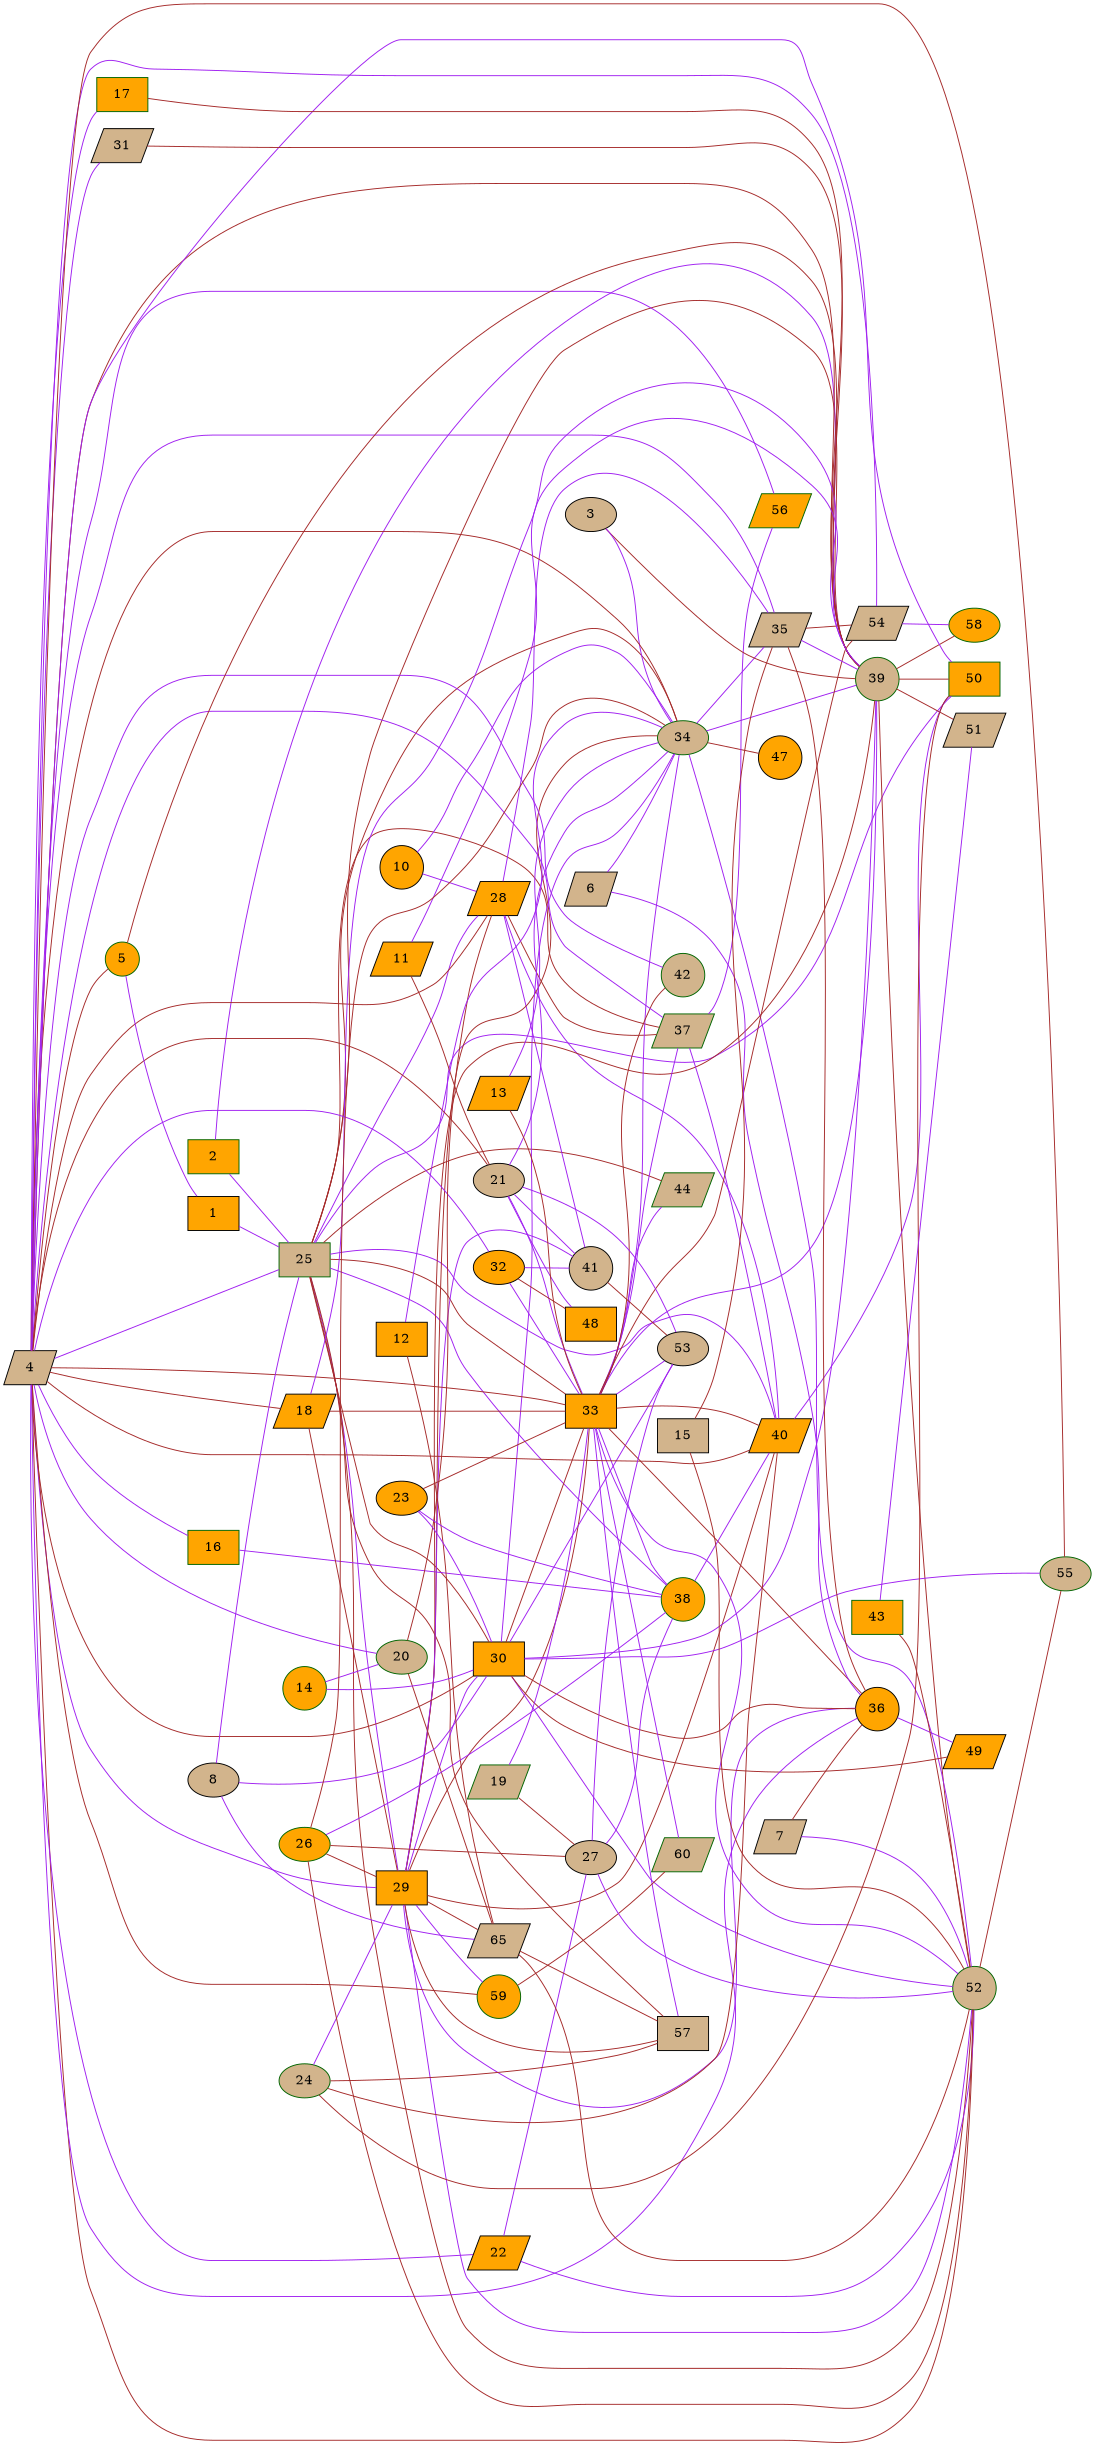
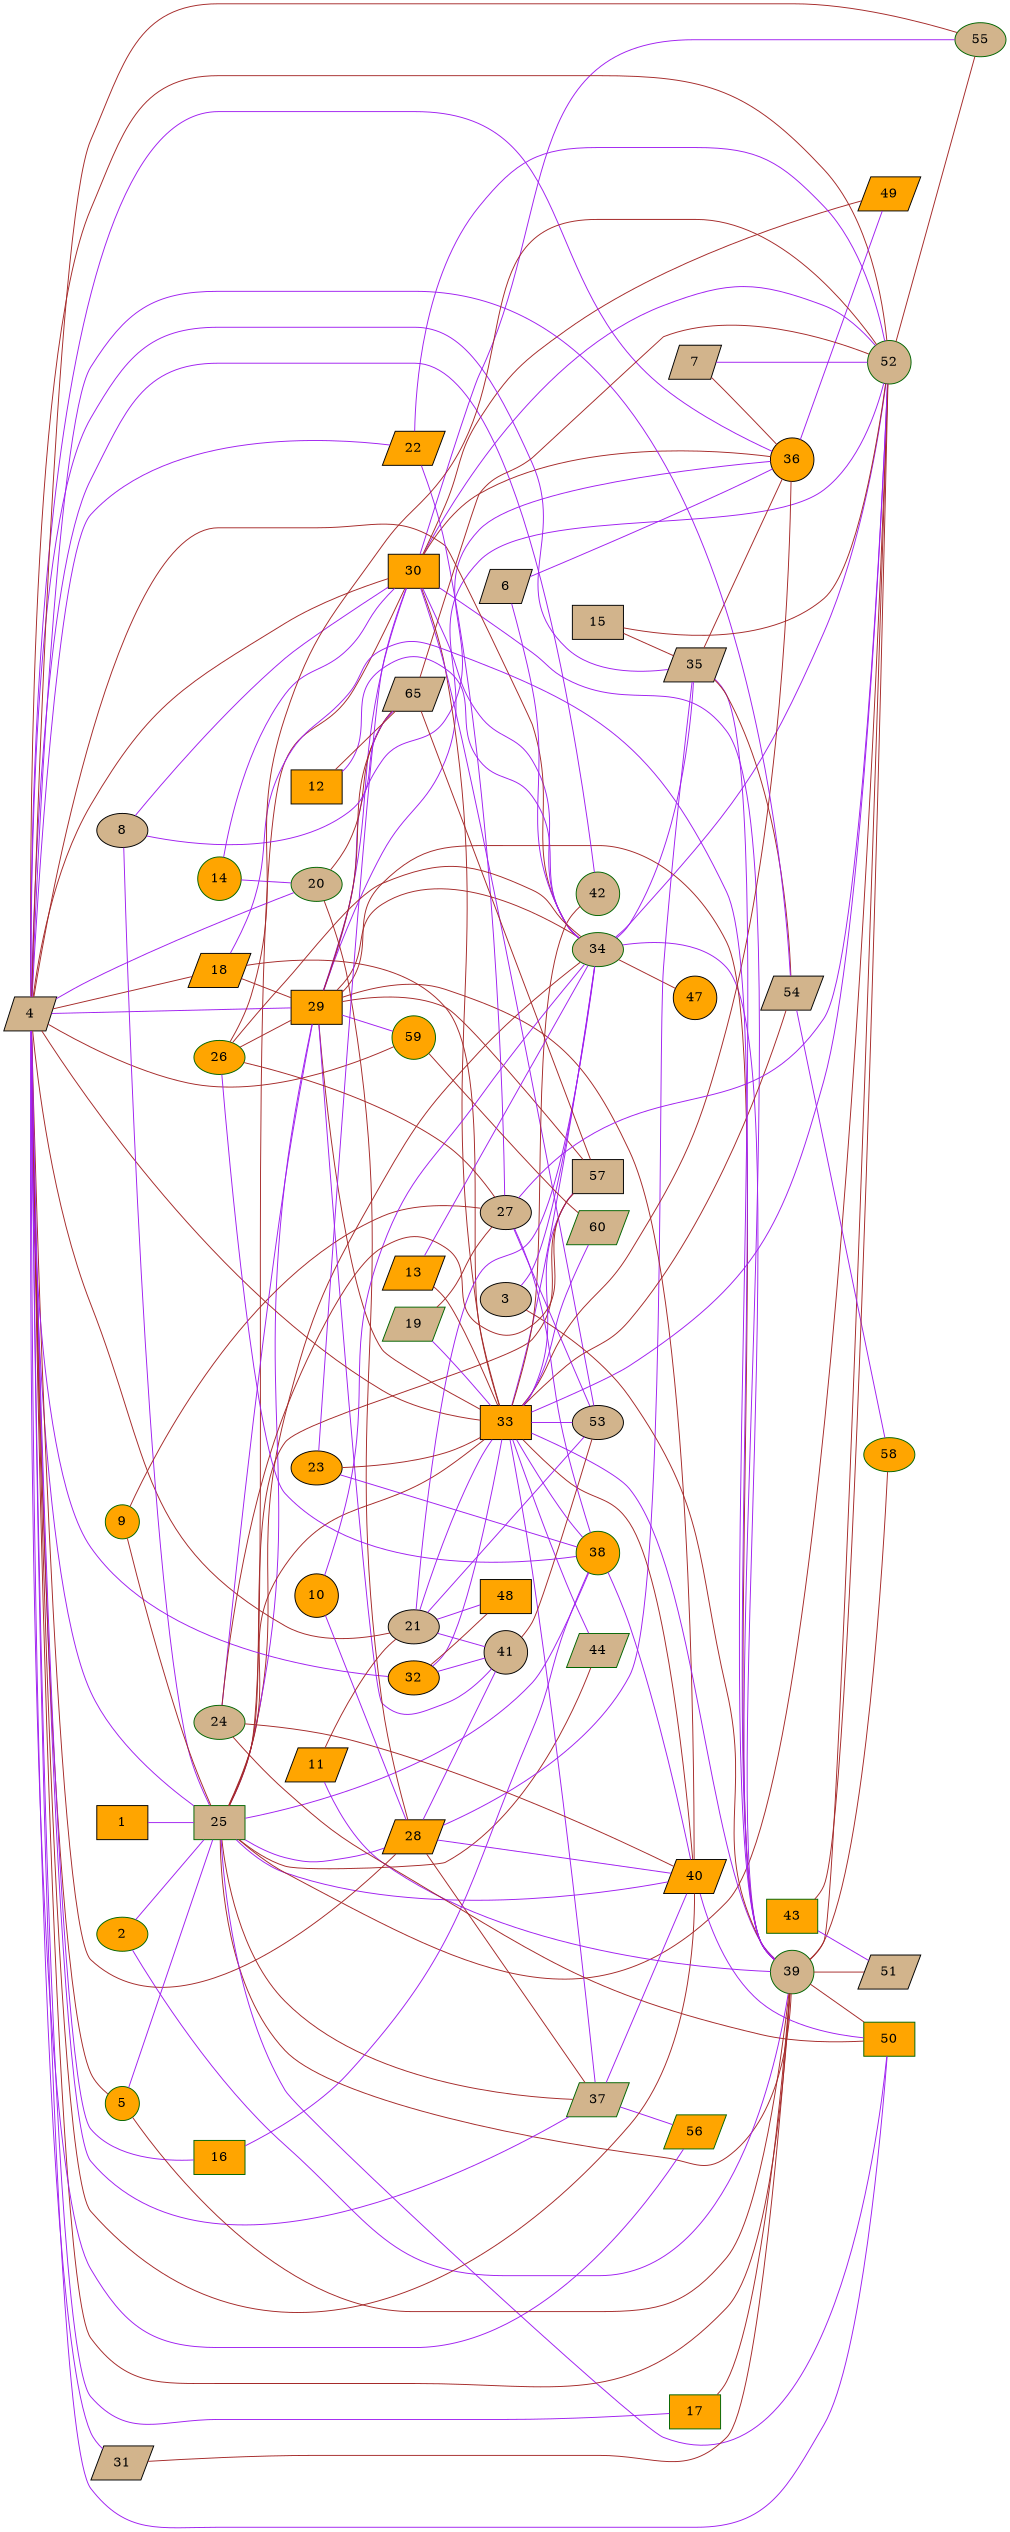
edge "5" -- "1": now "5" -- "25"
node "2": shape box -> ellipse
node "9": added
